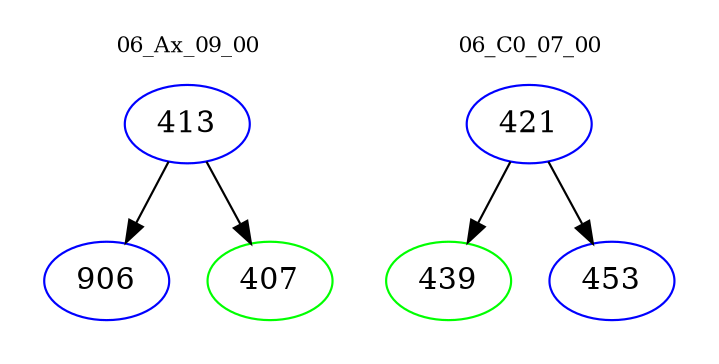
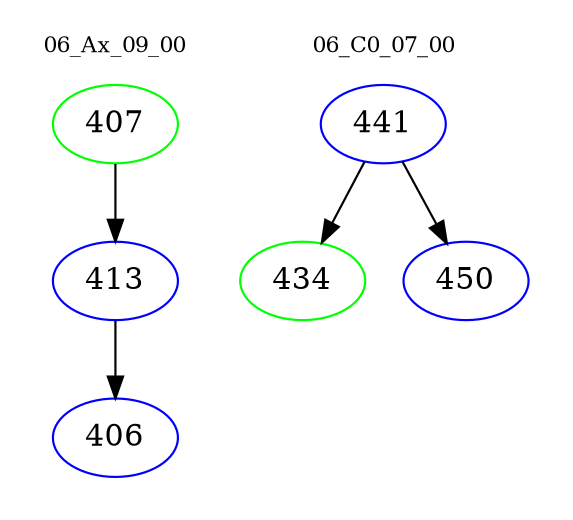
node "421": label "421" -> "441"
edge "413" -> "407": reversed
node "906": label "906" -> "406"
node "439": label "439" -> "434"
node "453": label "453" -> "450"
